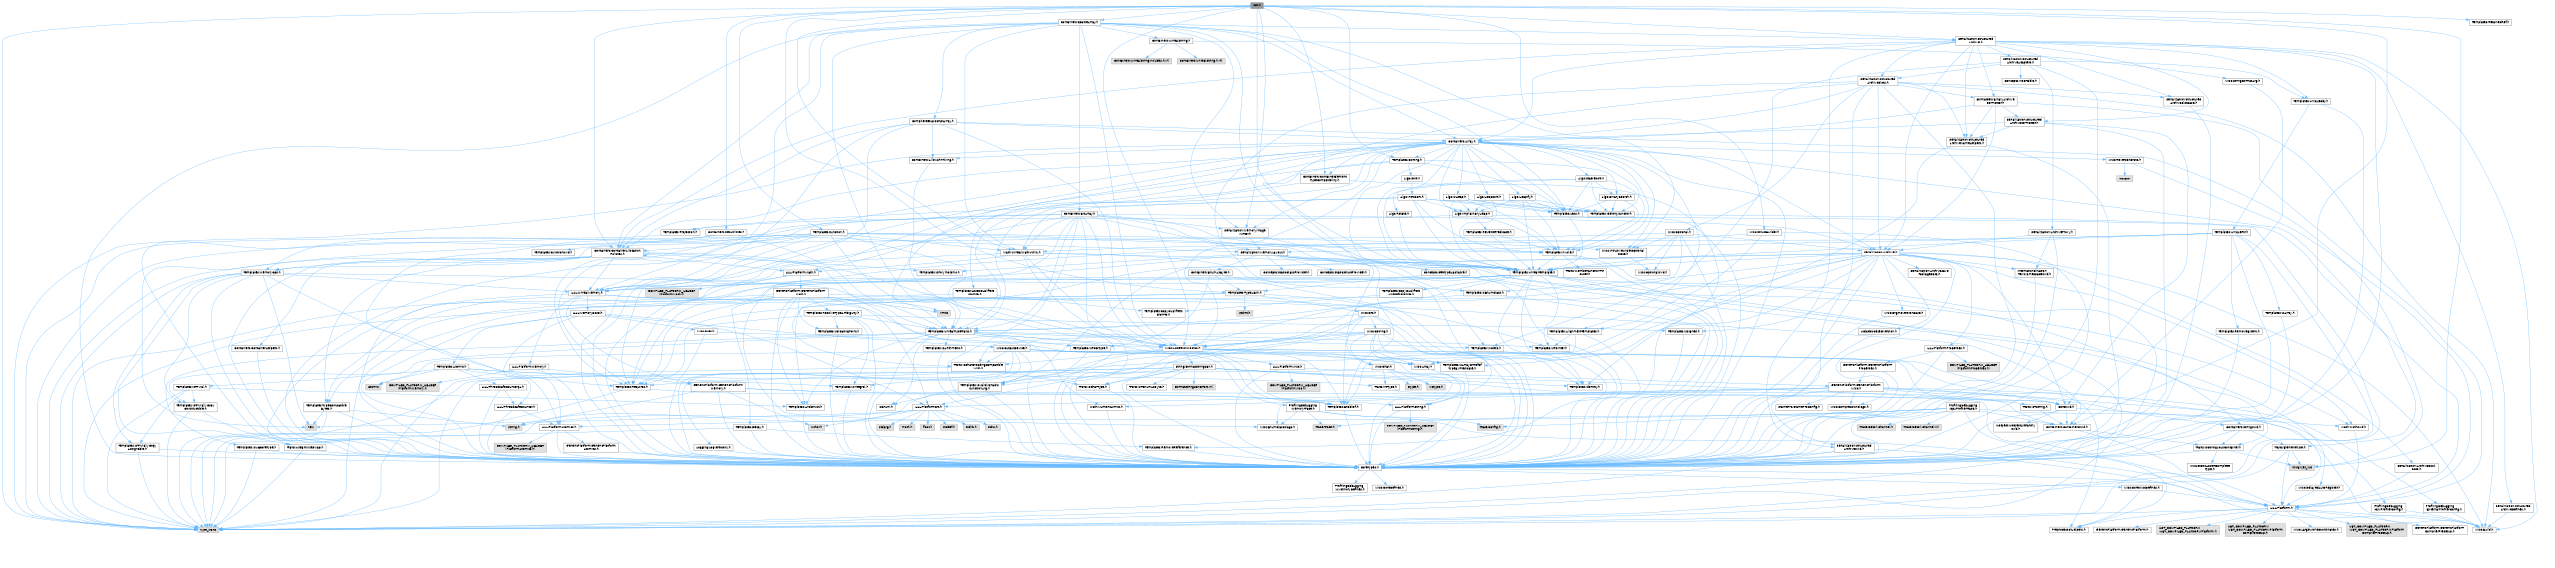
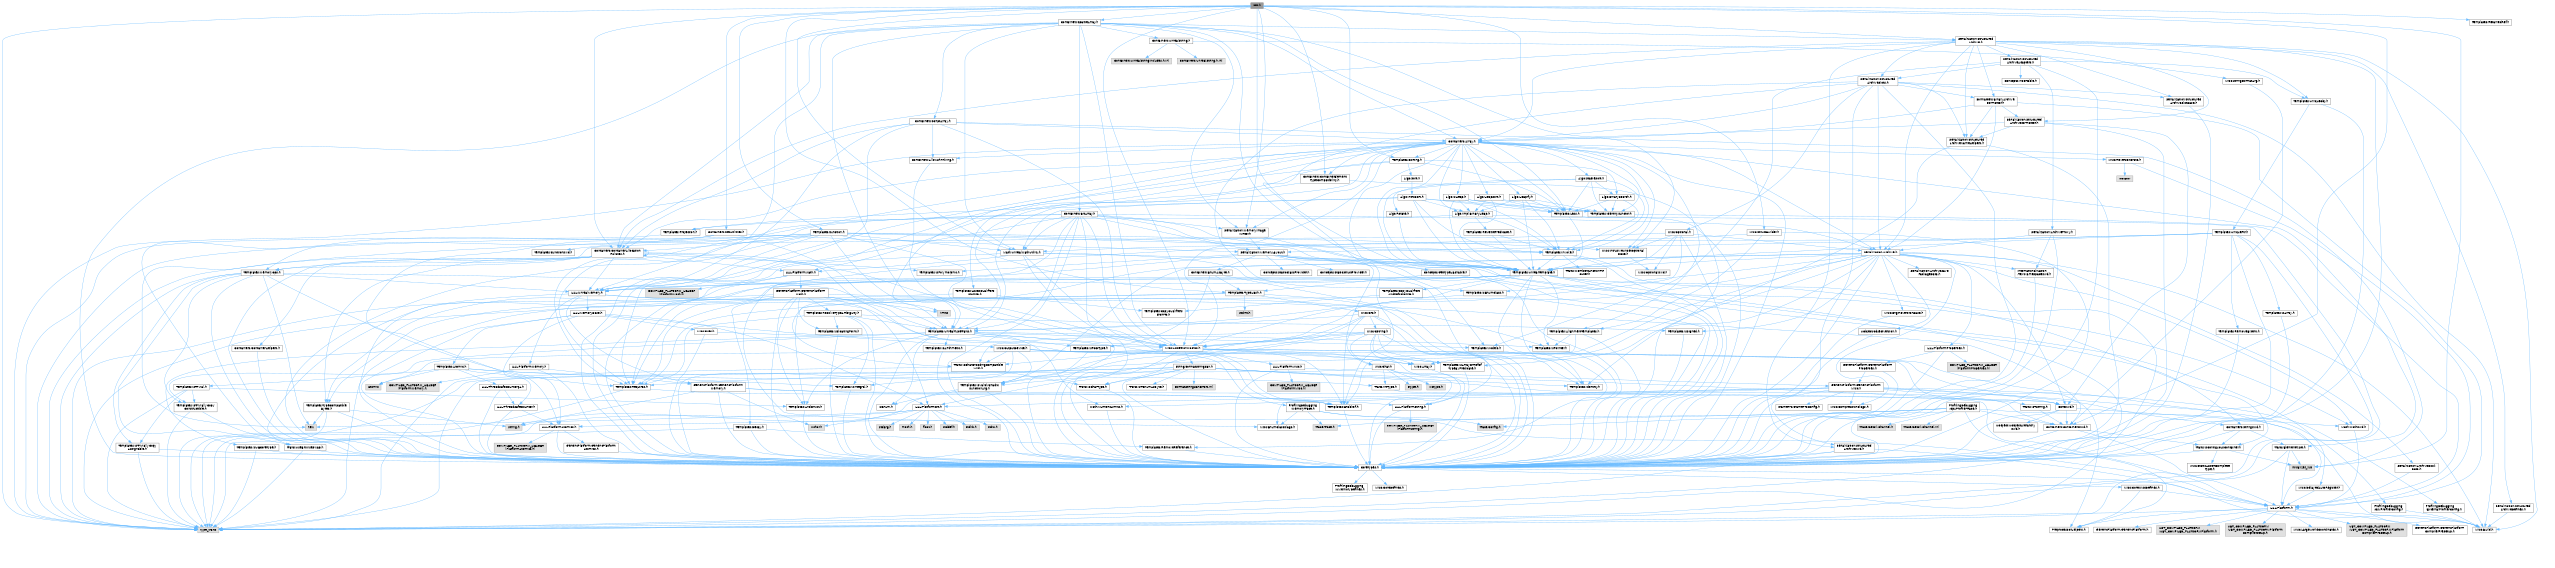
node "CompilerSetup/ScriptArray.h": label "CompilerSetup/ScriptArray.h" -> "Containers/ScriptArray.h"
node "Logging/LogVerbosity.h": removed
